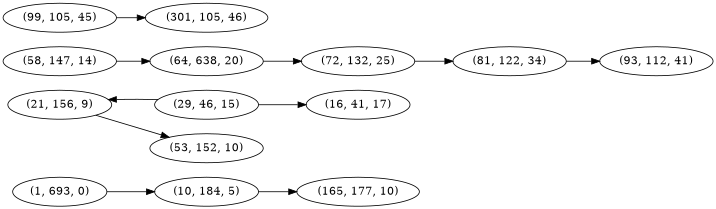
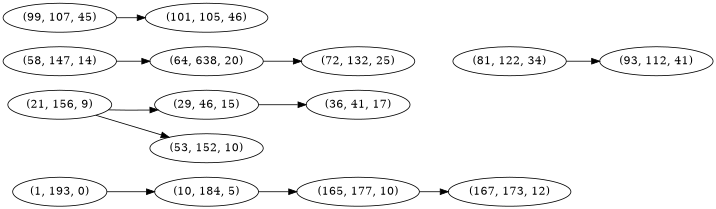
node "(99, 105, 45)": label "(99, 105, 45)" -> "(99, 107, 45)"
node "(301, 105, 46)": label "(301, 105, 46)" -> "(101, 105, 46)"
edge "(72, 132, 25)" -> "(81, 122, 34)": removed
edge "(29, 46, 15)" -> "(21, 156, 9)": reversed
node "(16, 41, 17)": label "(16, 41, 17)" -> "(36, 41, 17)"
node "(1, 693, 0)": label "(1, 693, 0)" -> "(1, 193, 0)"
node "(167, 173, 12)": added
